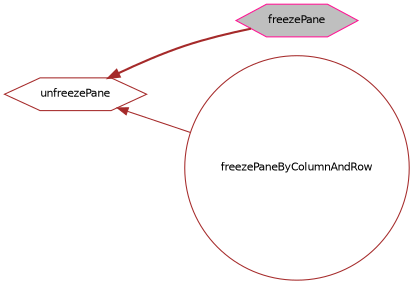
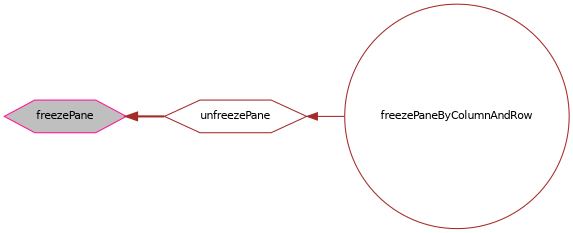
edge "freezePane" -> "unfreezePane": reversed
